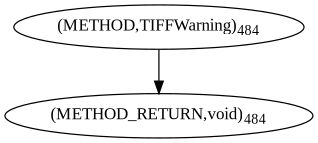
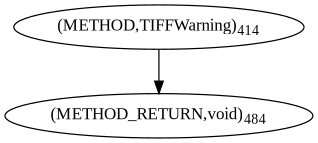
node "(METHOD,TIFFWarning)": text "484" -> "414"
